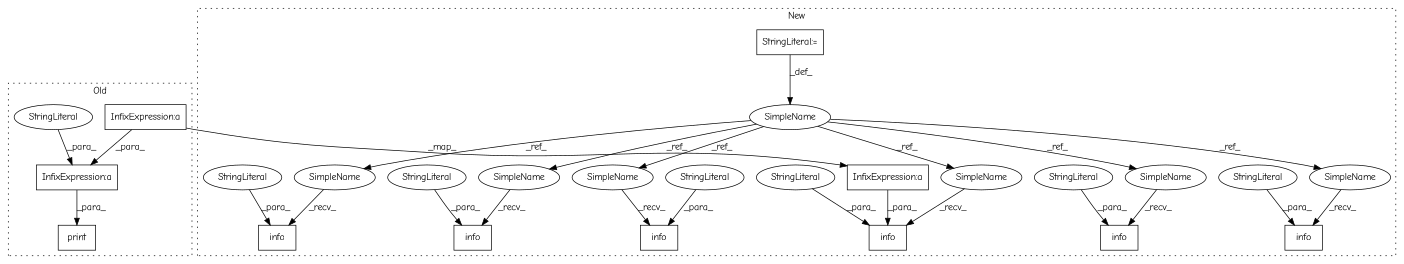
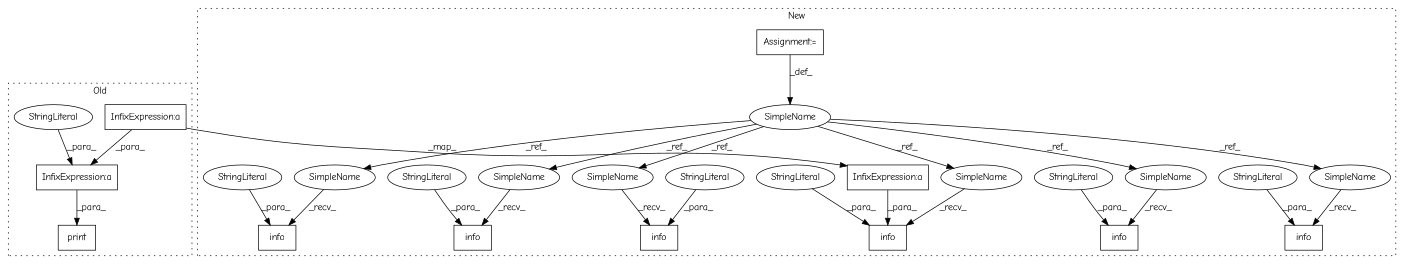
node "StringLiteral:=": label "StringLiteral:=" -> "Assignment:="
